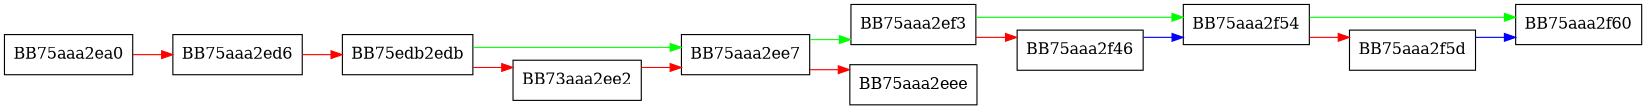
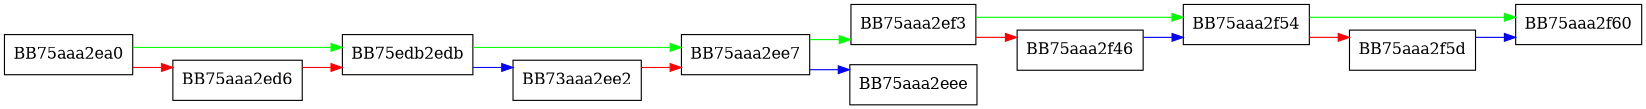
edge "BB75aaa2ea0" -> "BB75edb2edb": added
edge "BB75edb2edb" -> "BB73aaa2ee2": color red -> blue
edge "BB75aaa2ee7" -> "BB75aaa2eee": color red -> blue
